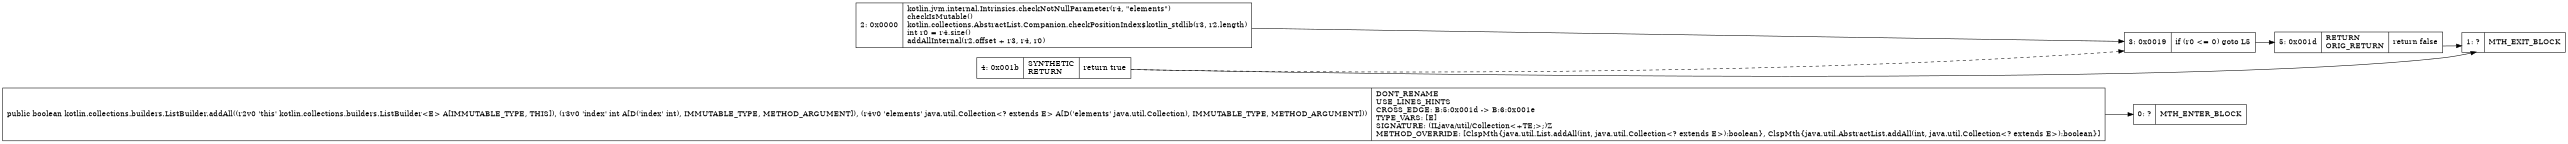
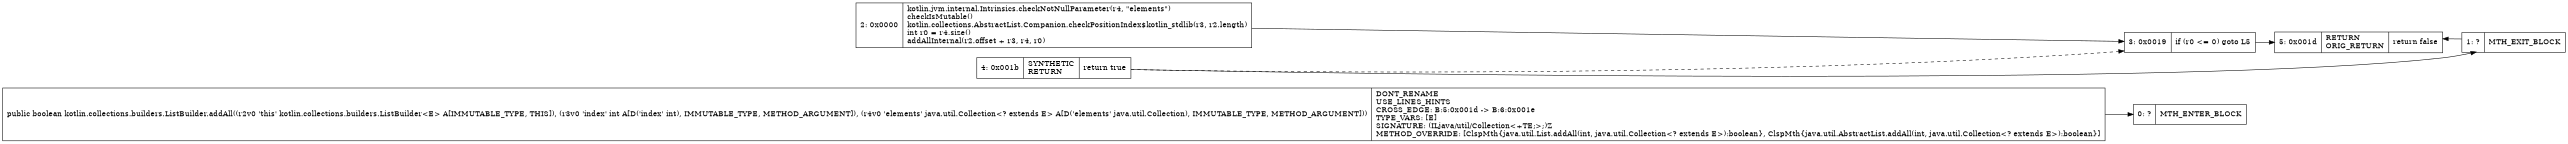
edge "5: 0x001d" -> "1: ?": reversed
